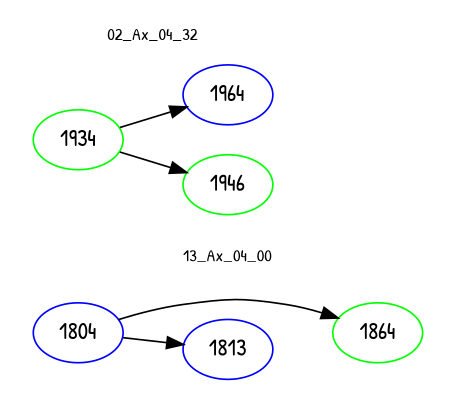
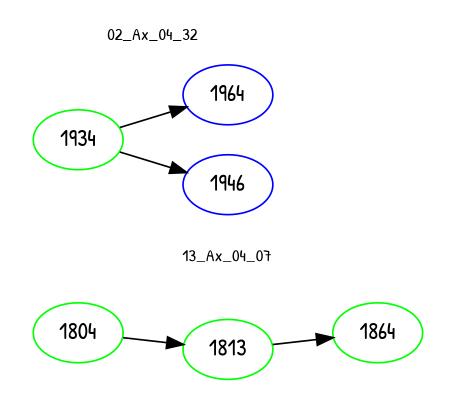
node "1946": color green -> blue
cluster "13_Ax_04_00": label "13_Ax_04_00" -> "13_Ax_04_07"
edge "1804" -> "1864": now "1813" -> "1864"
node "1804": color blue -> green
node "1813": color blue -> green
